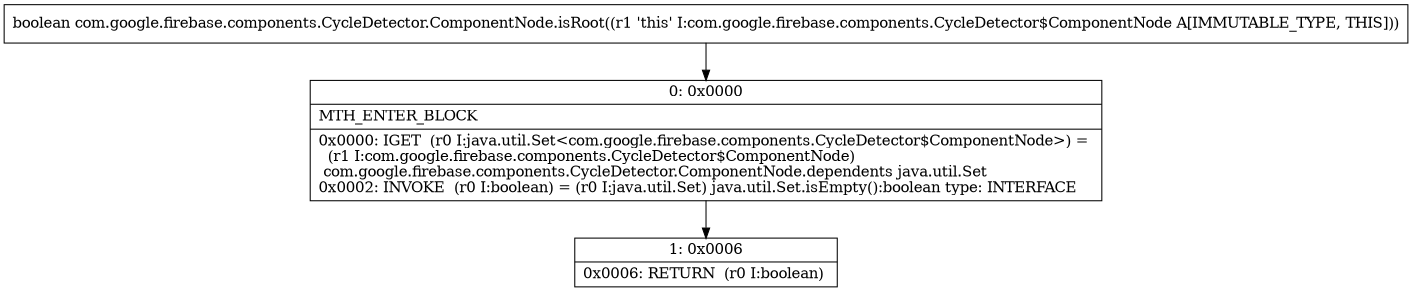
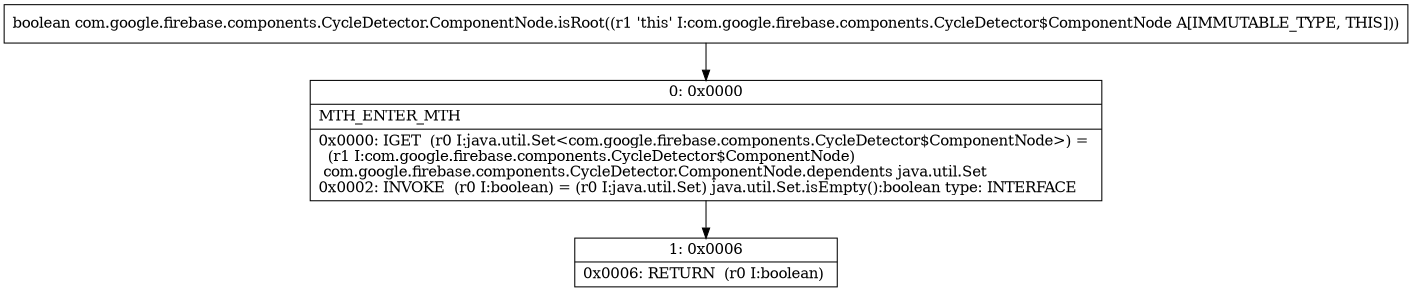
node "0: 0x0000": text "MTH_ENTER_BLOCK" -> "MTH_ENTER_MTH"
